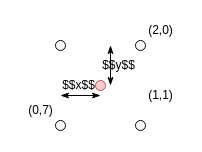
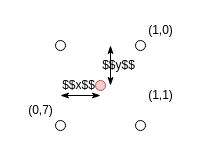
node "(2,0)": label "(2,0)" -> "(1,0)"
